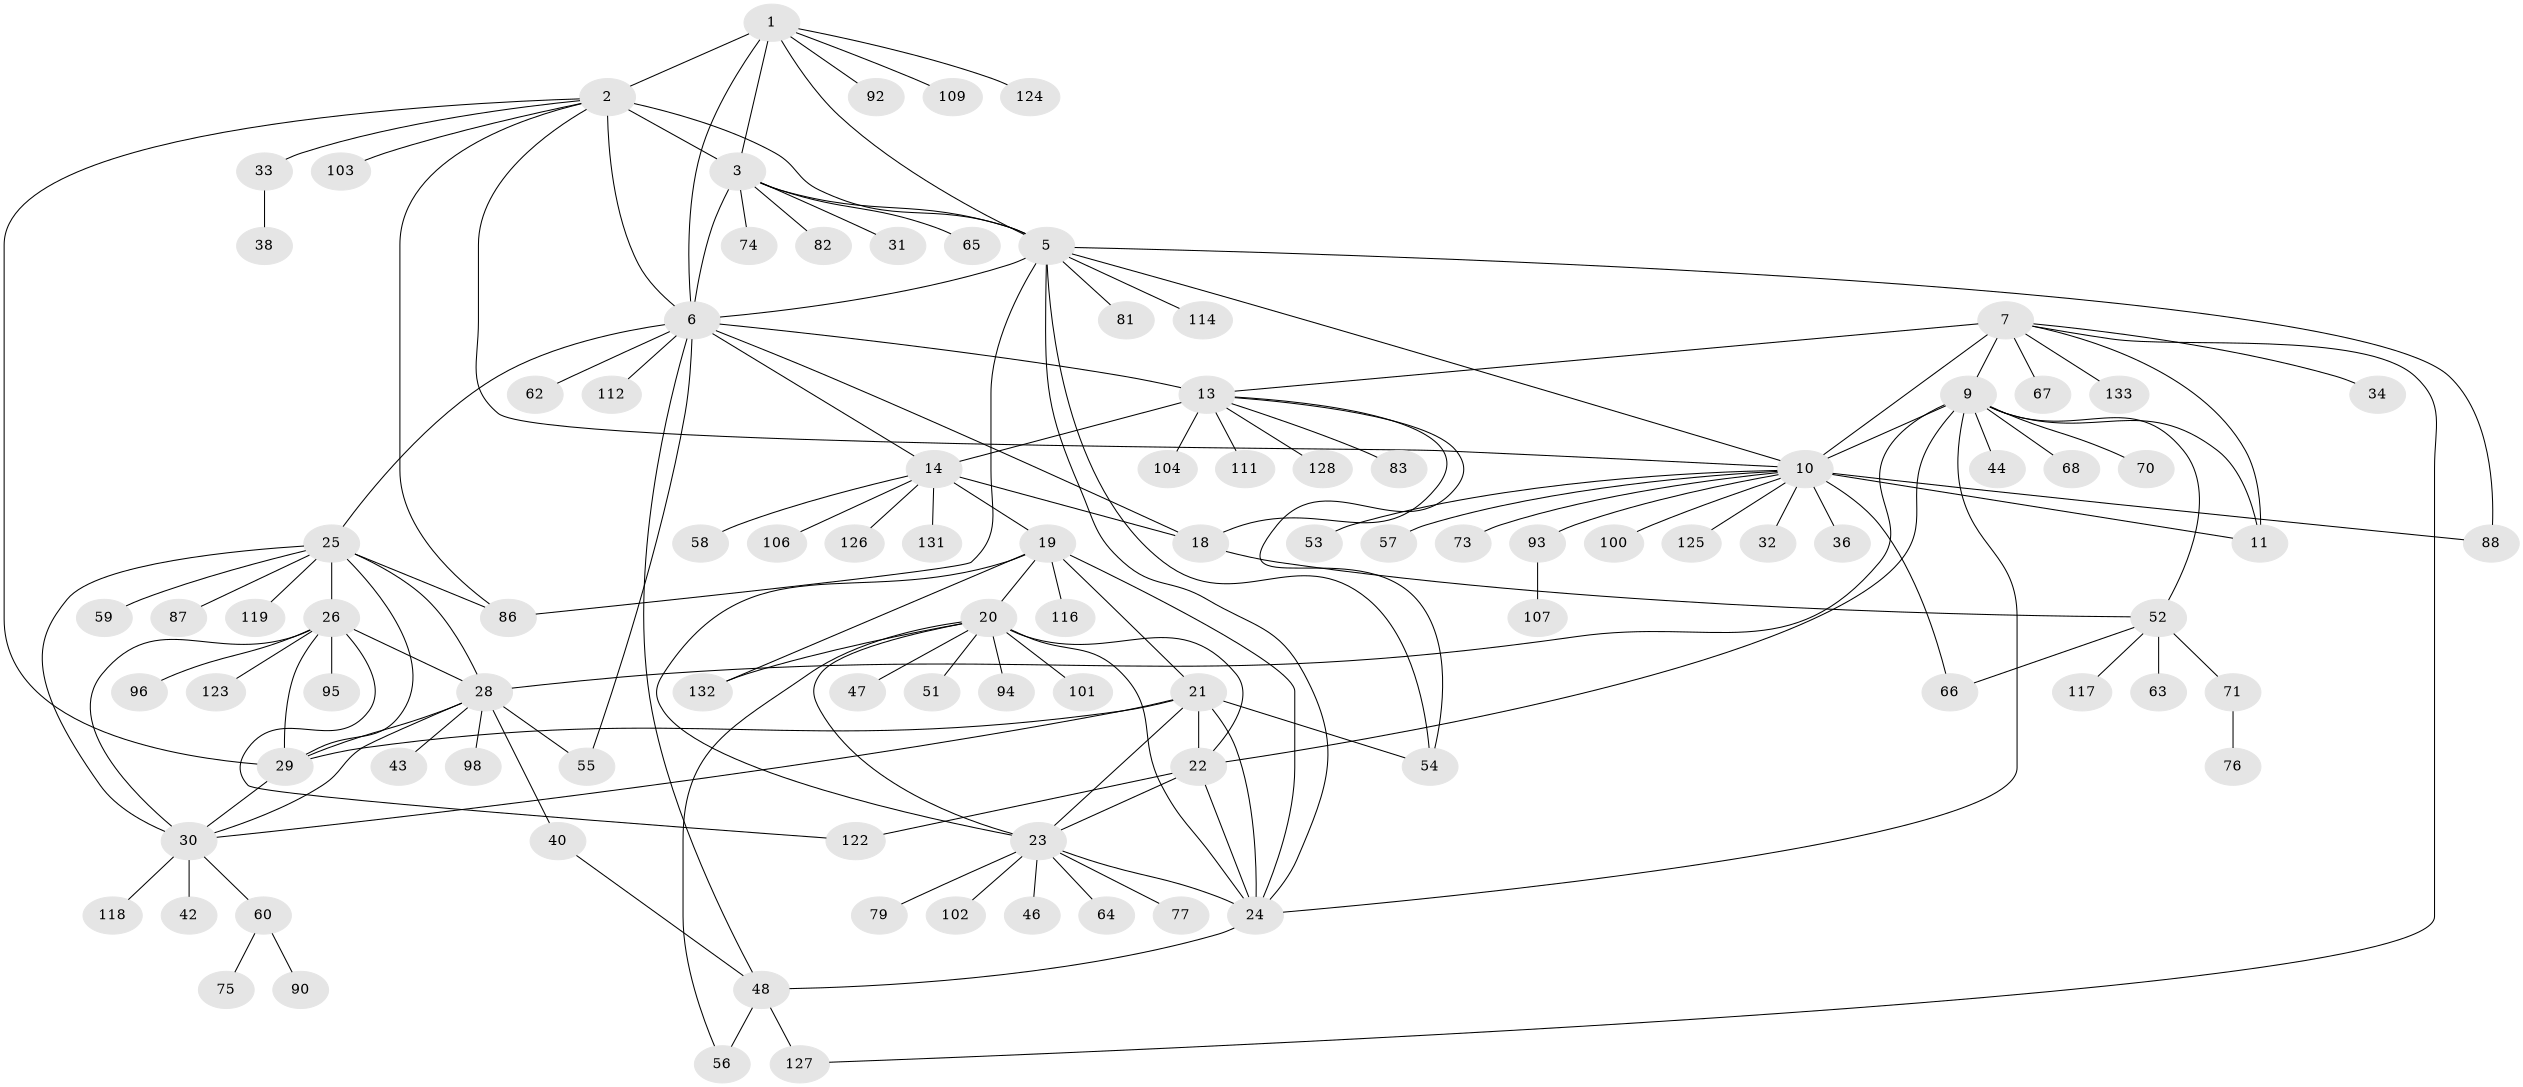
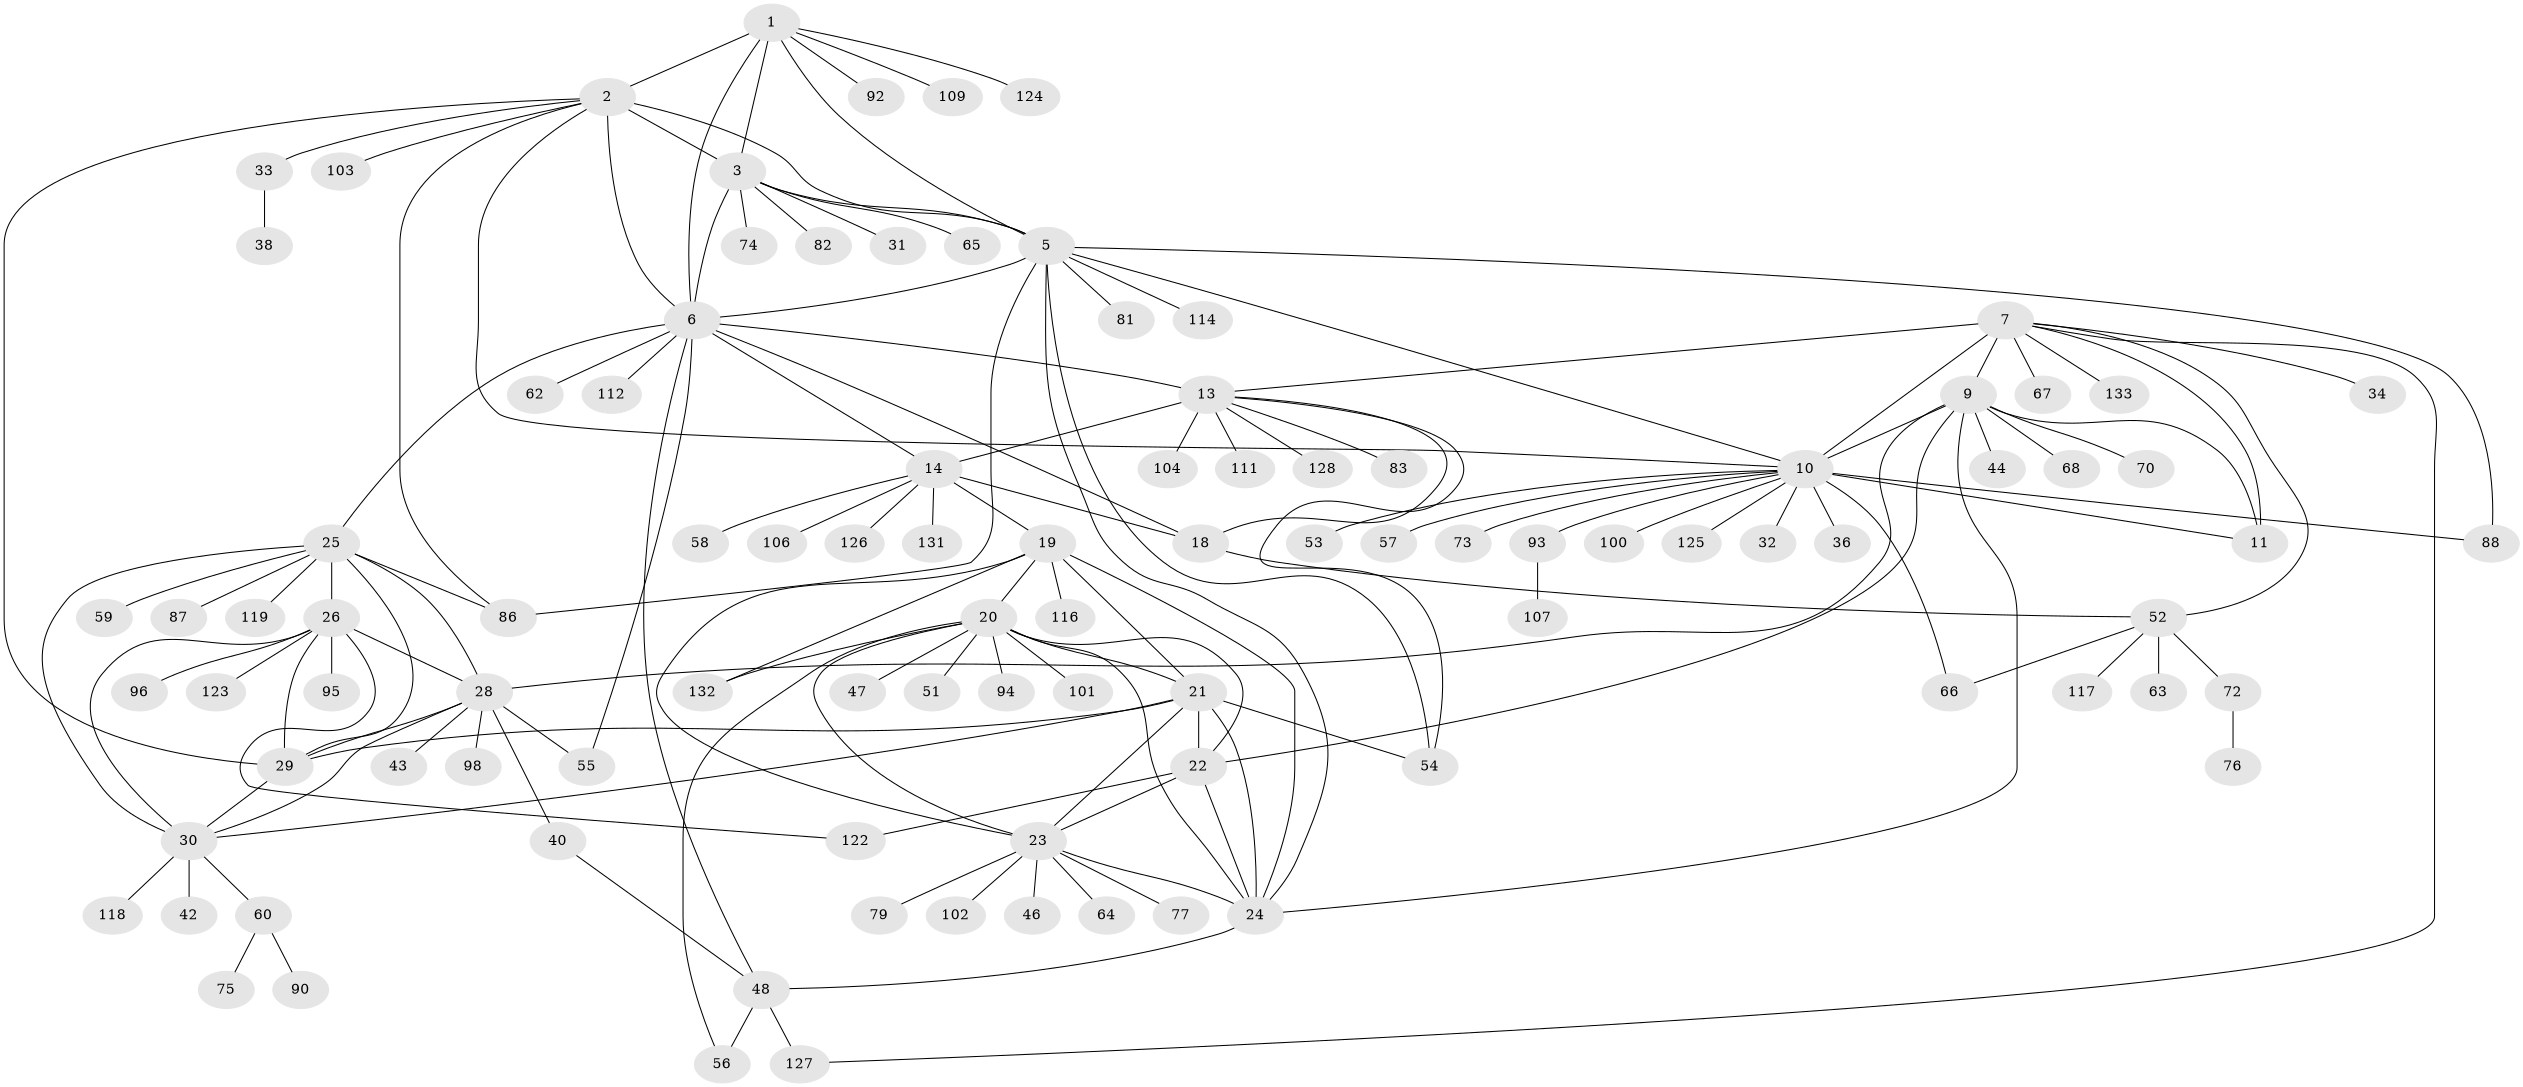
edge "9" -- "52": now "7" -- "52"
edge "20" -- "21": added
node "71": label "71" -> "72"
